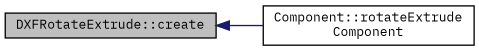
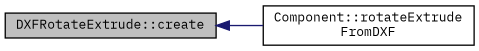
node "Component::rotateExtrude Component": label "Component::rotateExtrude Component" -> "Component::rotateExtrude FromDXF"
